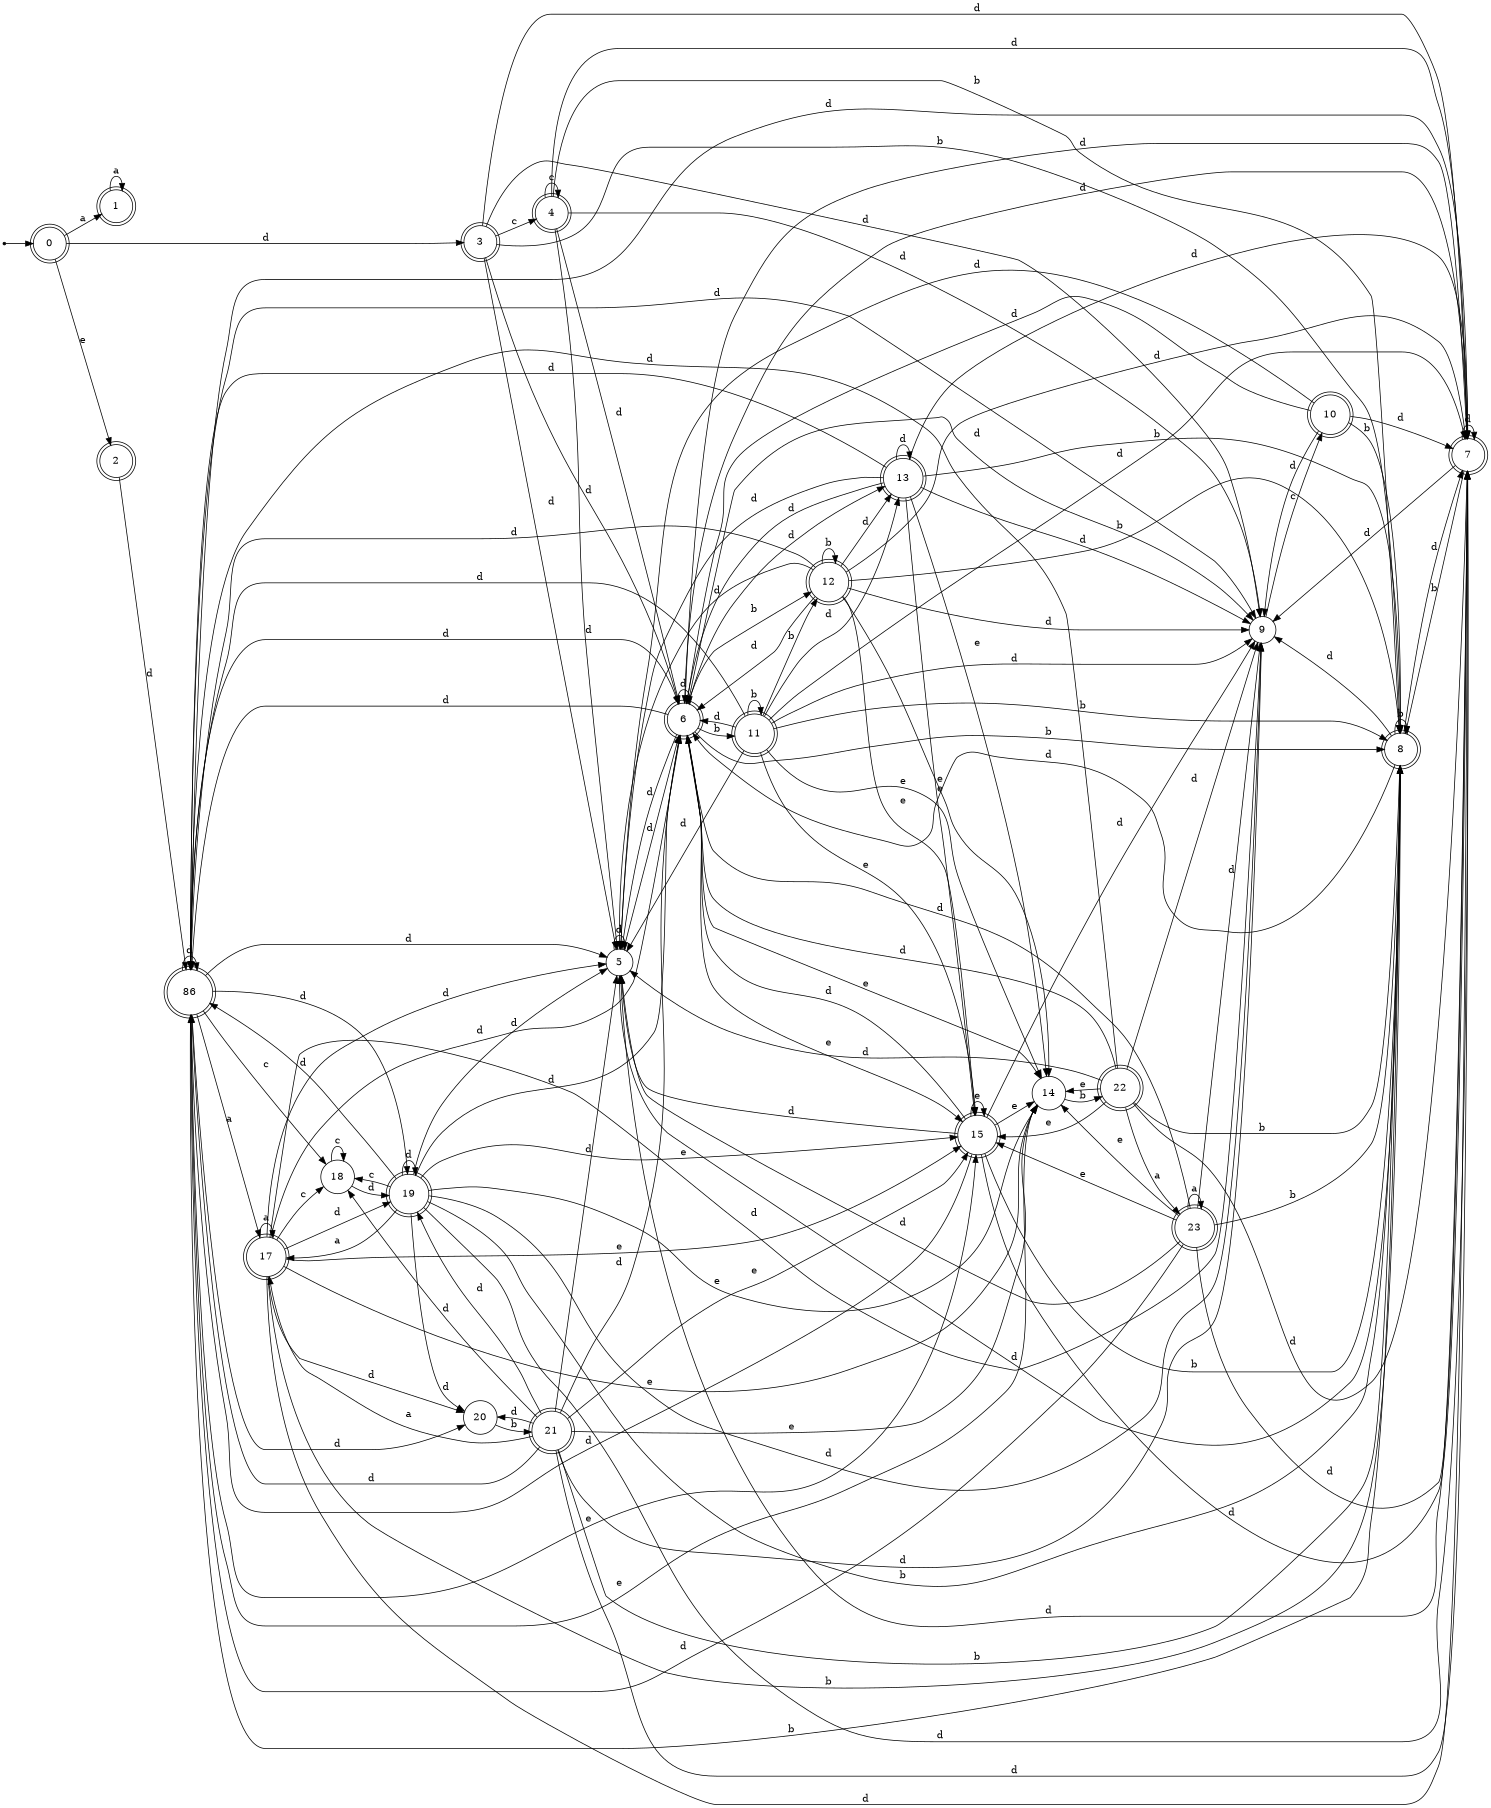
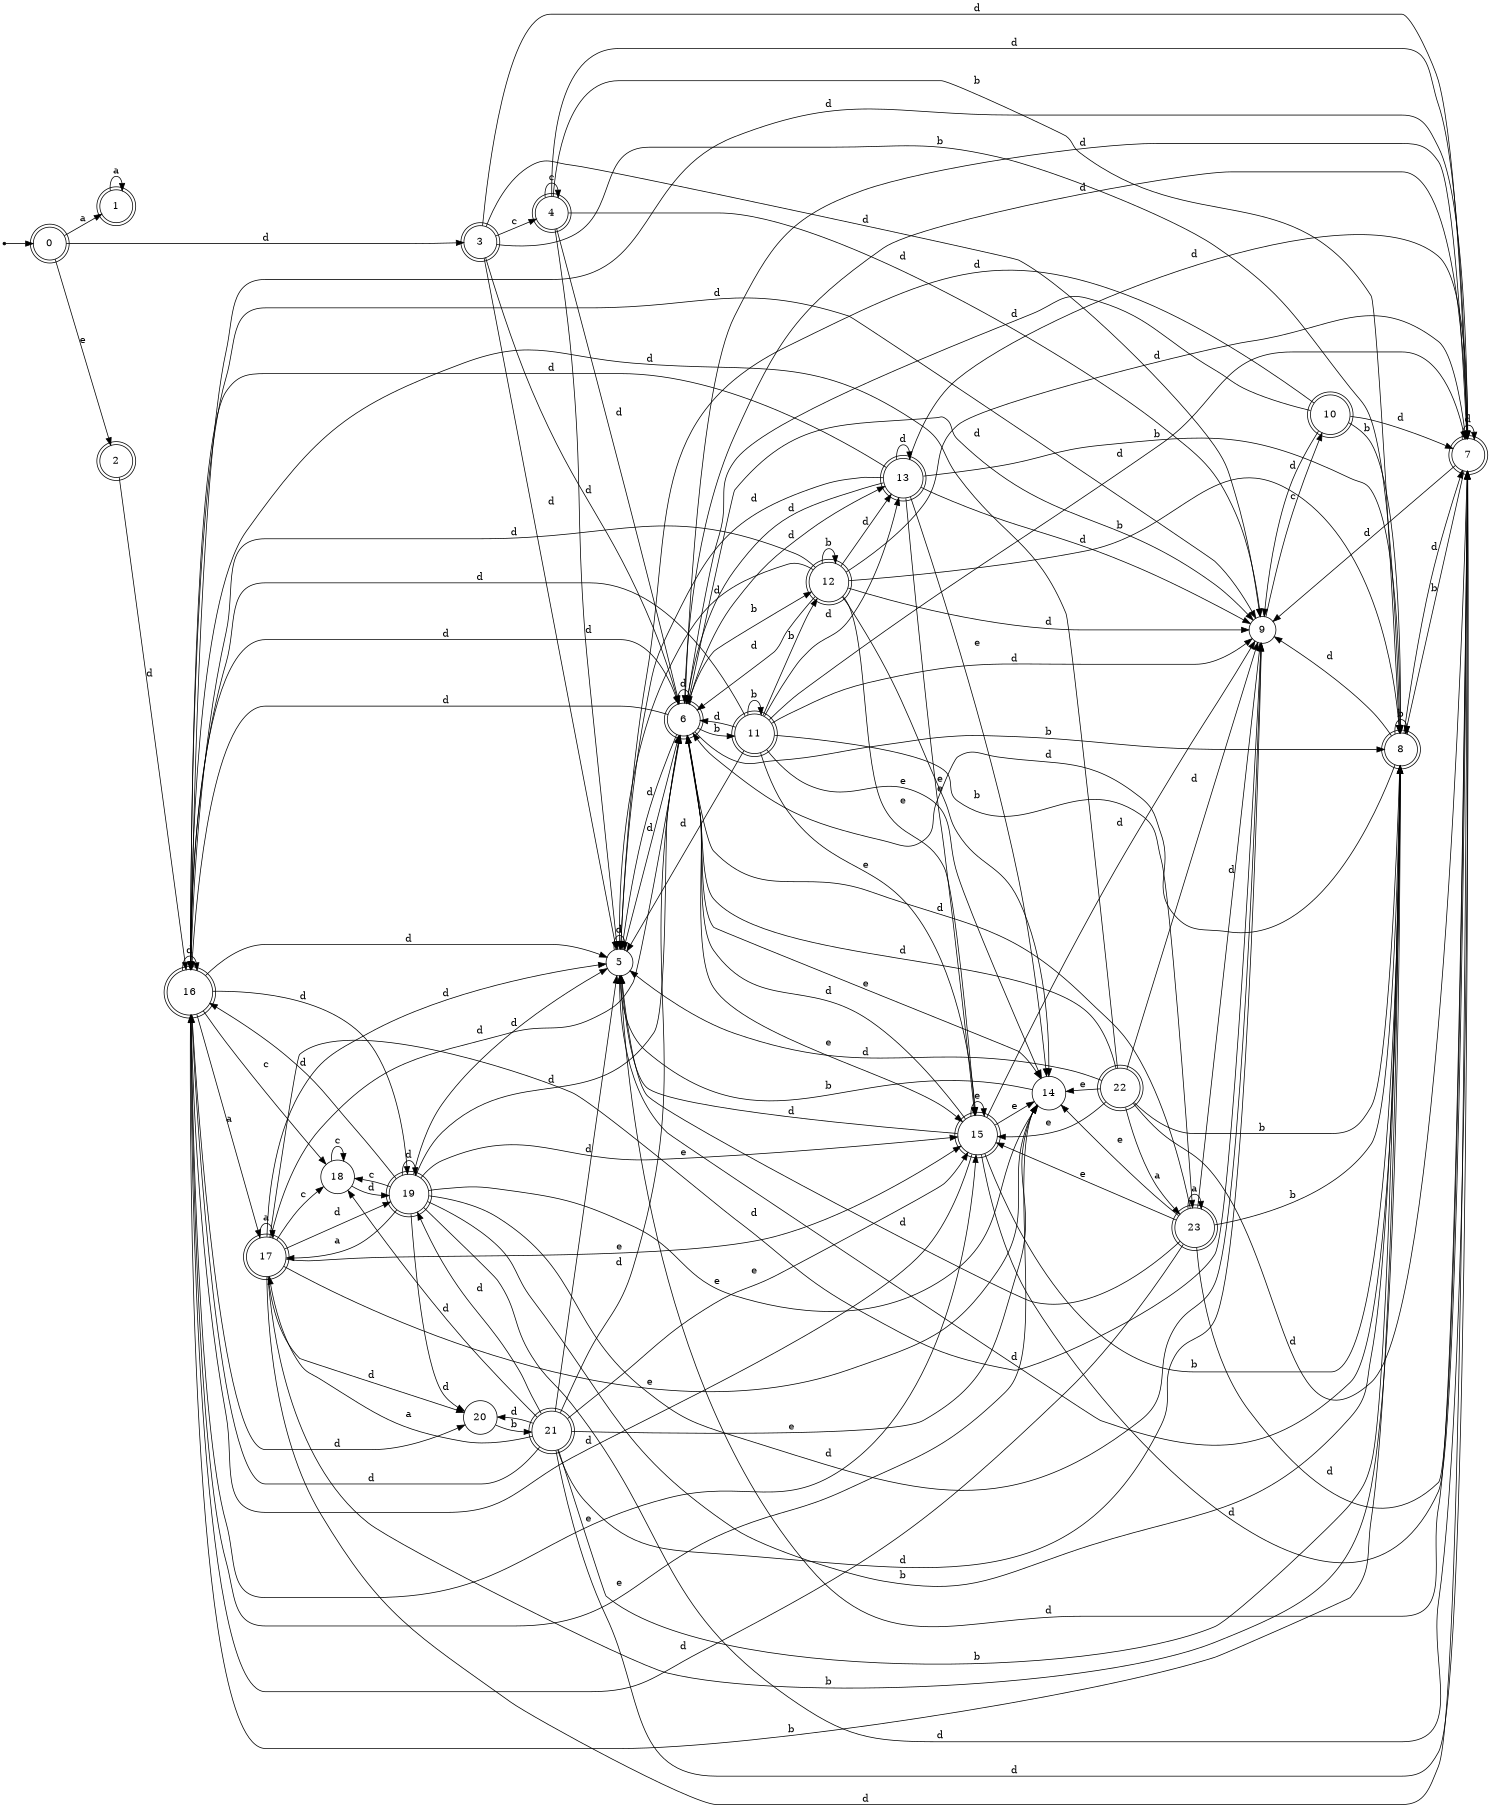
edge "11" -> "8": now "11" -> "23"
node "86": label "86" -> "16"
edge "14" -> "22": now "14" -> "5"
